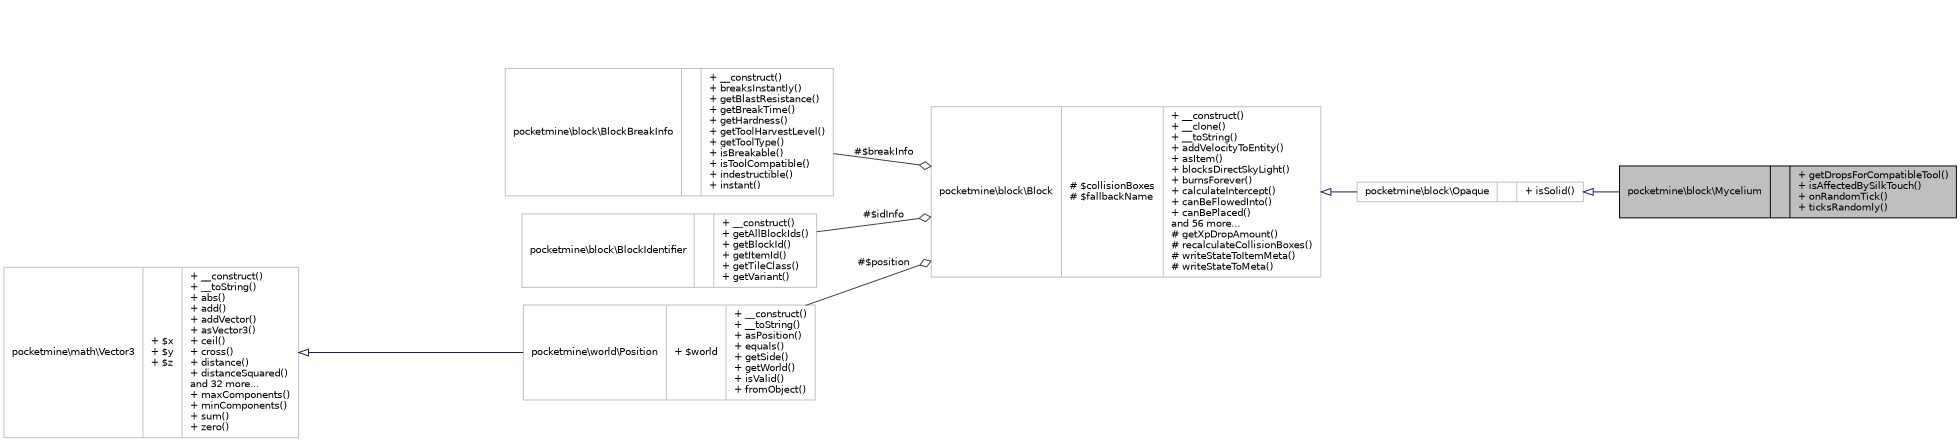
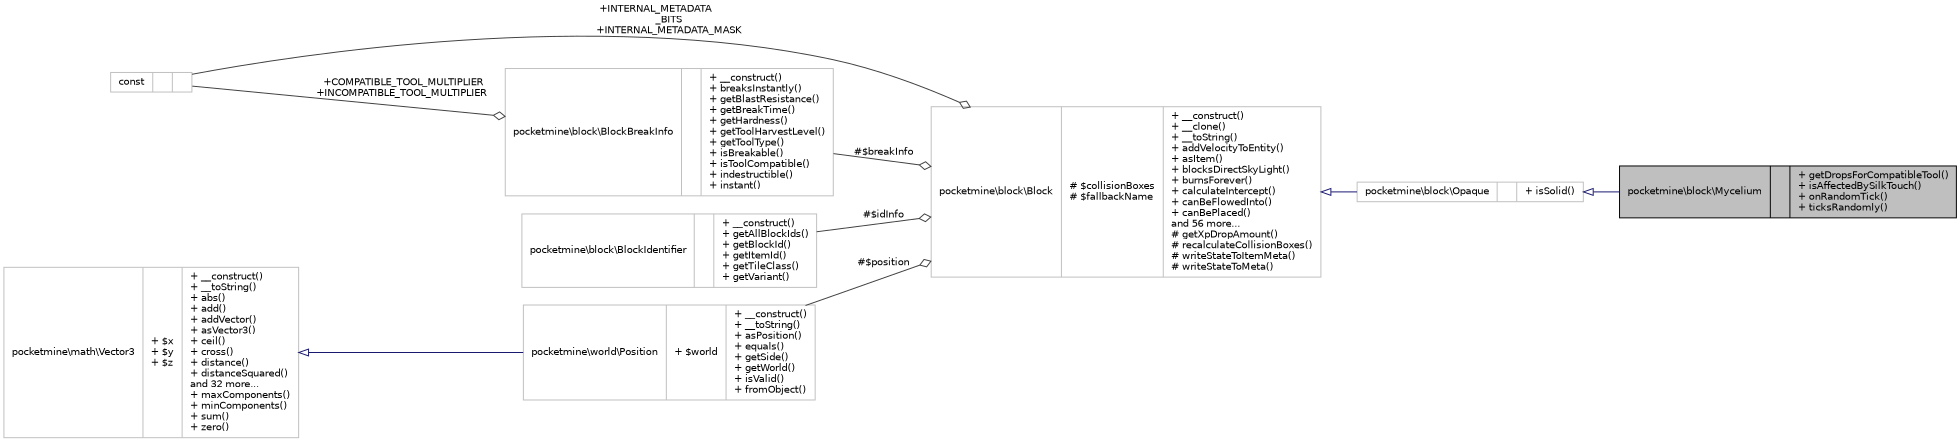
node "const": added
